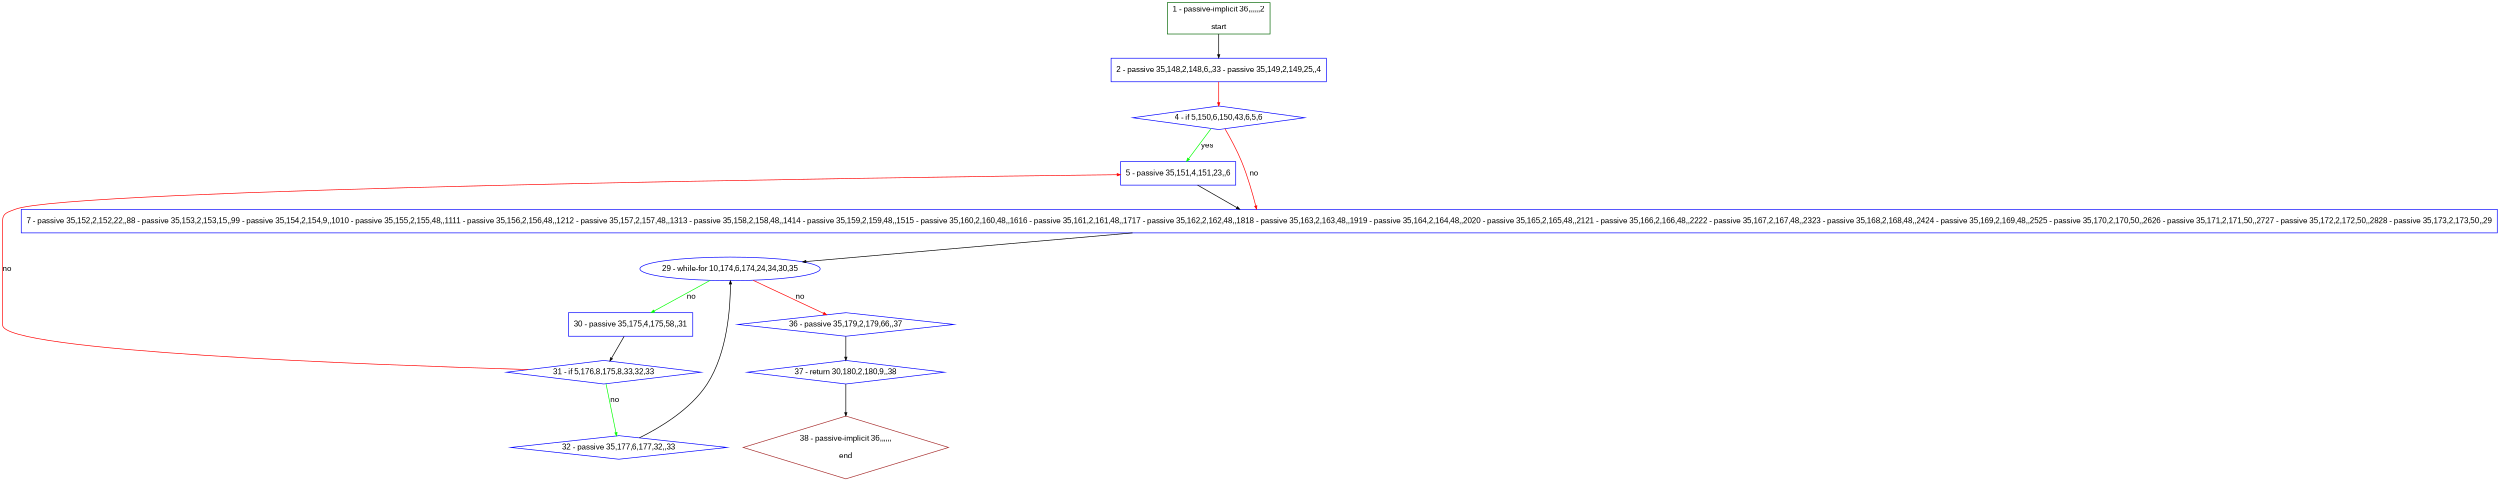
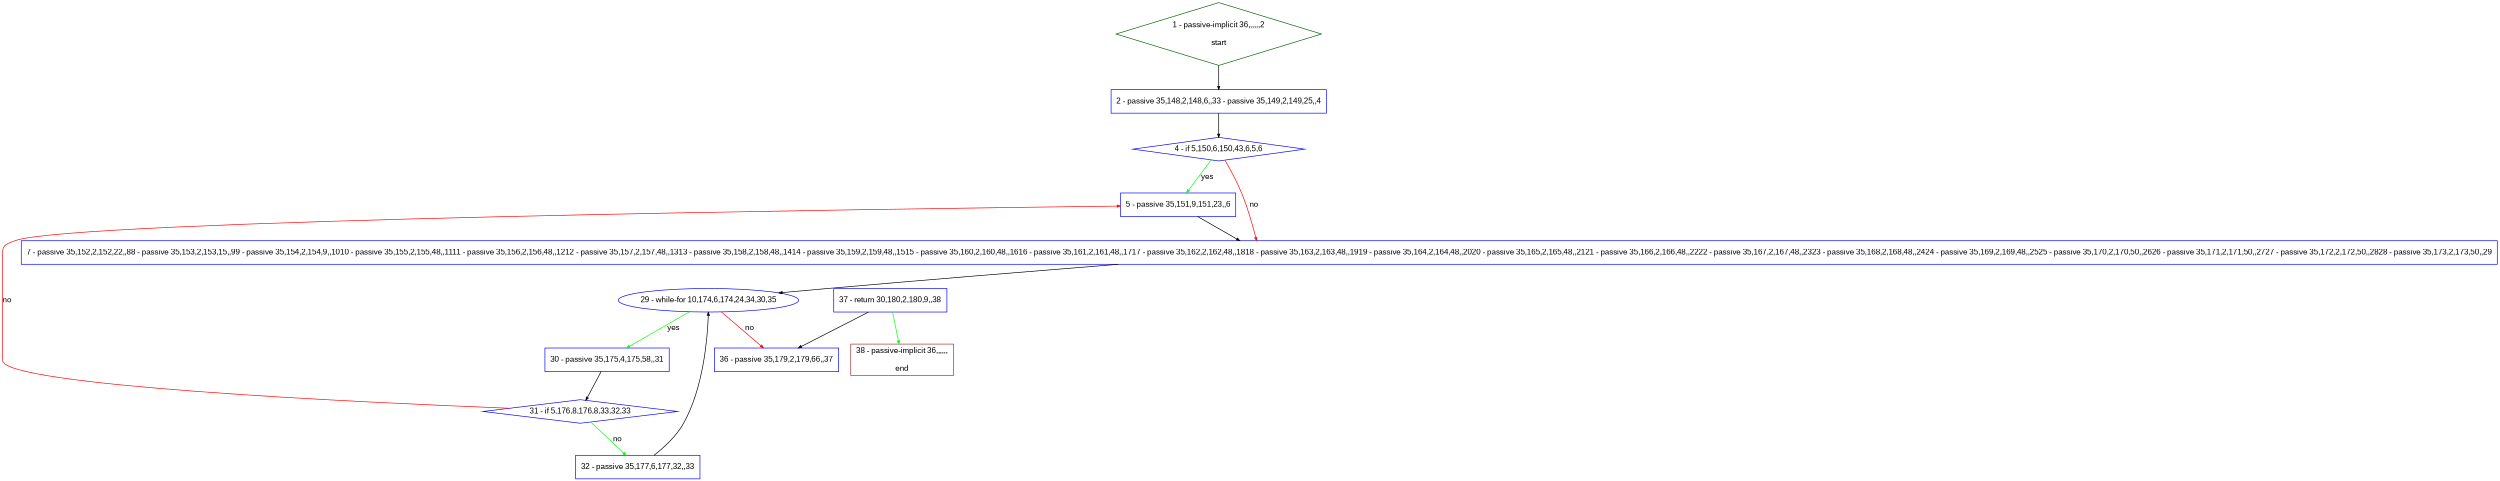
node "1 - passive-implicit 36,,,,,,2 start": shape box -> diamond
edge "2 - passive 35,148,2,148,6,,33 - passive 35,149,2,149,25,,4" -> "4 - if 5,150,6,150,43,6,5,6": color #ff0000 -> #000000
node "5 - passive 35,151,4,151,23,,6": label "5 - passive 35,151,4,151,23,,6" -> "5 - passive 35,151,9,151,23,,6"
edge "29 - while-for 10,174,6,174,24,34,30,35" -> "30 - passive 35,175,4,175,58,,31": label "no" -> "yes"
node "36 - passive 35,179,2,179,66,,37": shape diamond -> box
edge "36 - passive 35,179,2,179,66,,37" -> "37 - return 30,180,2,180,9,,38": reversed
node "31 - if 5,176,8,175,8,33,32,33": label "31 - if 5,176,8,175,8,33,32,33" -> "31 - if 5,176,8,176,8,33,32,33"
node "37 - return 30,180,2,180,9,,38": shape diamond -> box
edge "37 - return 30,180,2,180,9,,38" -> "38 - passive-implicit 36,,,,,, end": color #000000 -> #00ff00
node "32 - passive 35,177,6,177,32,,33": shape diamond -> box
node "38 - passive-implicit 36,,,,,, end": shape diamond -> box
